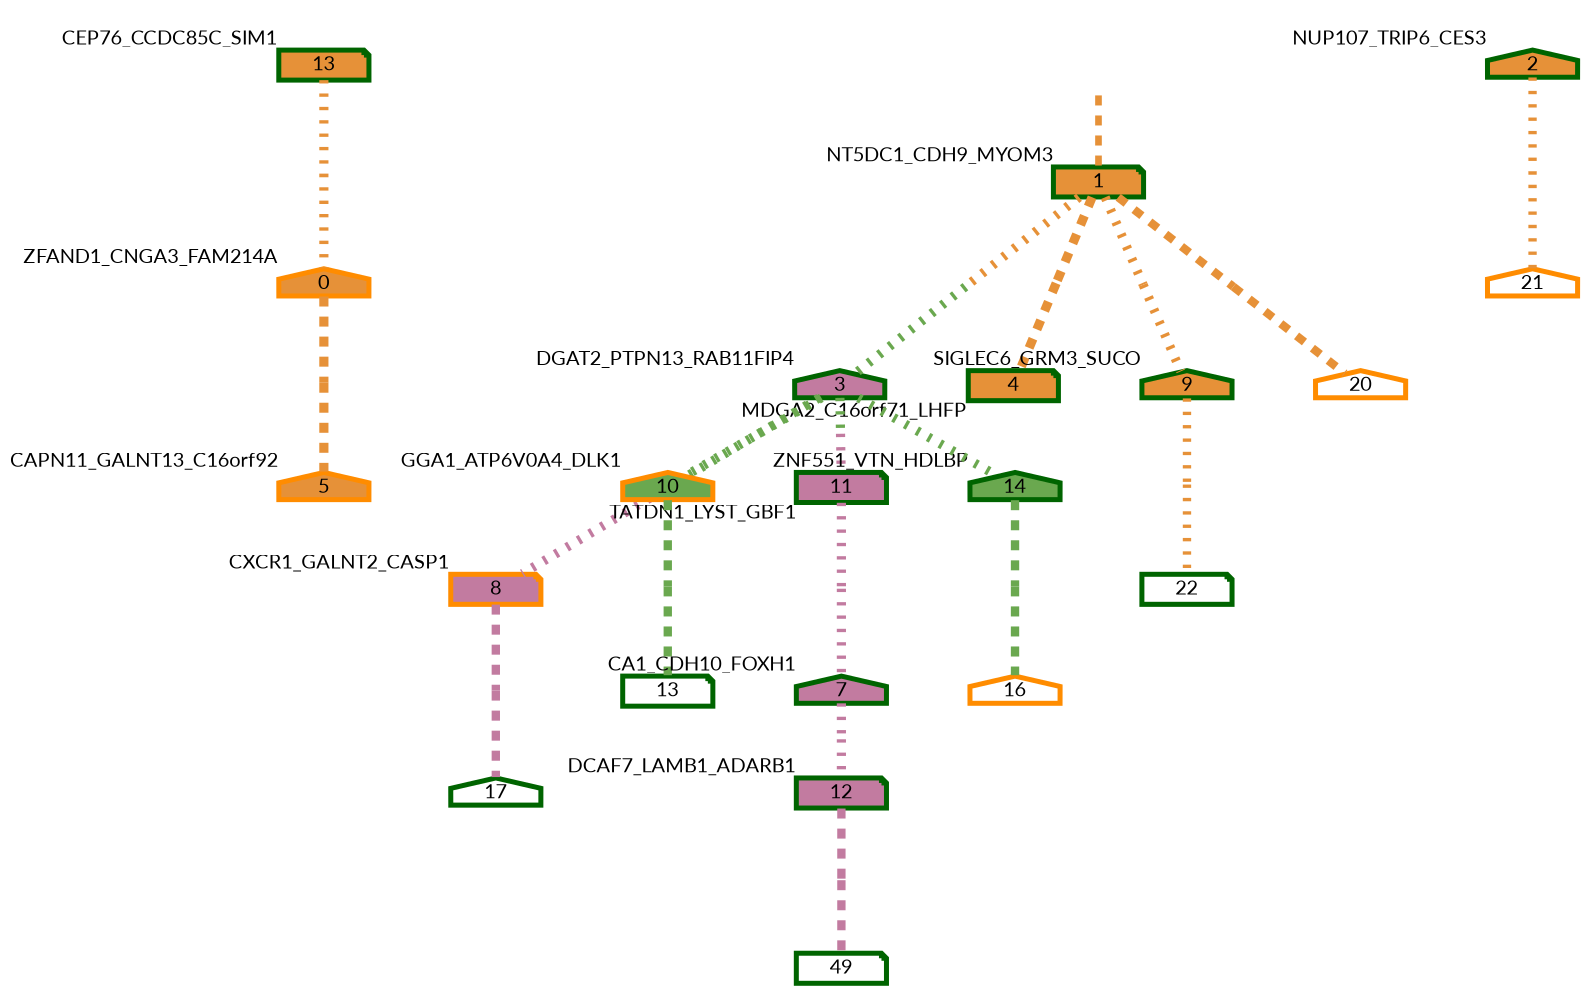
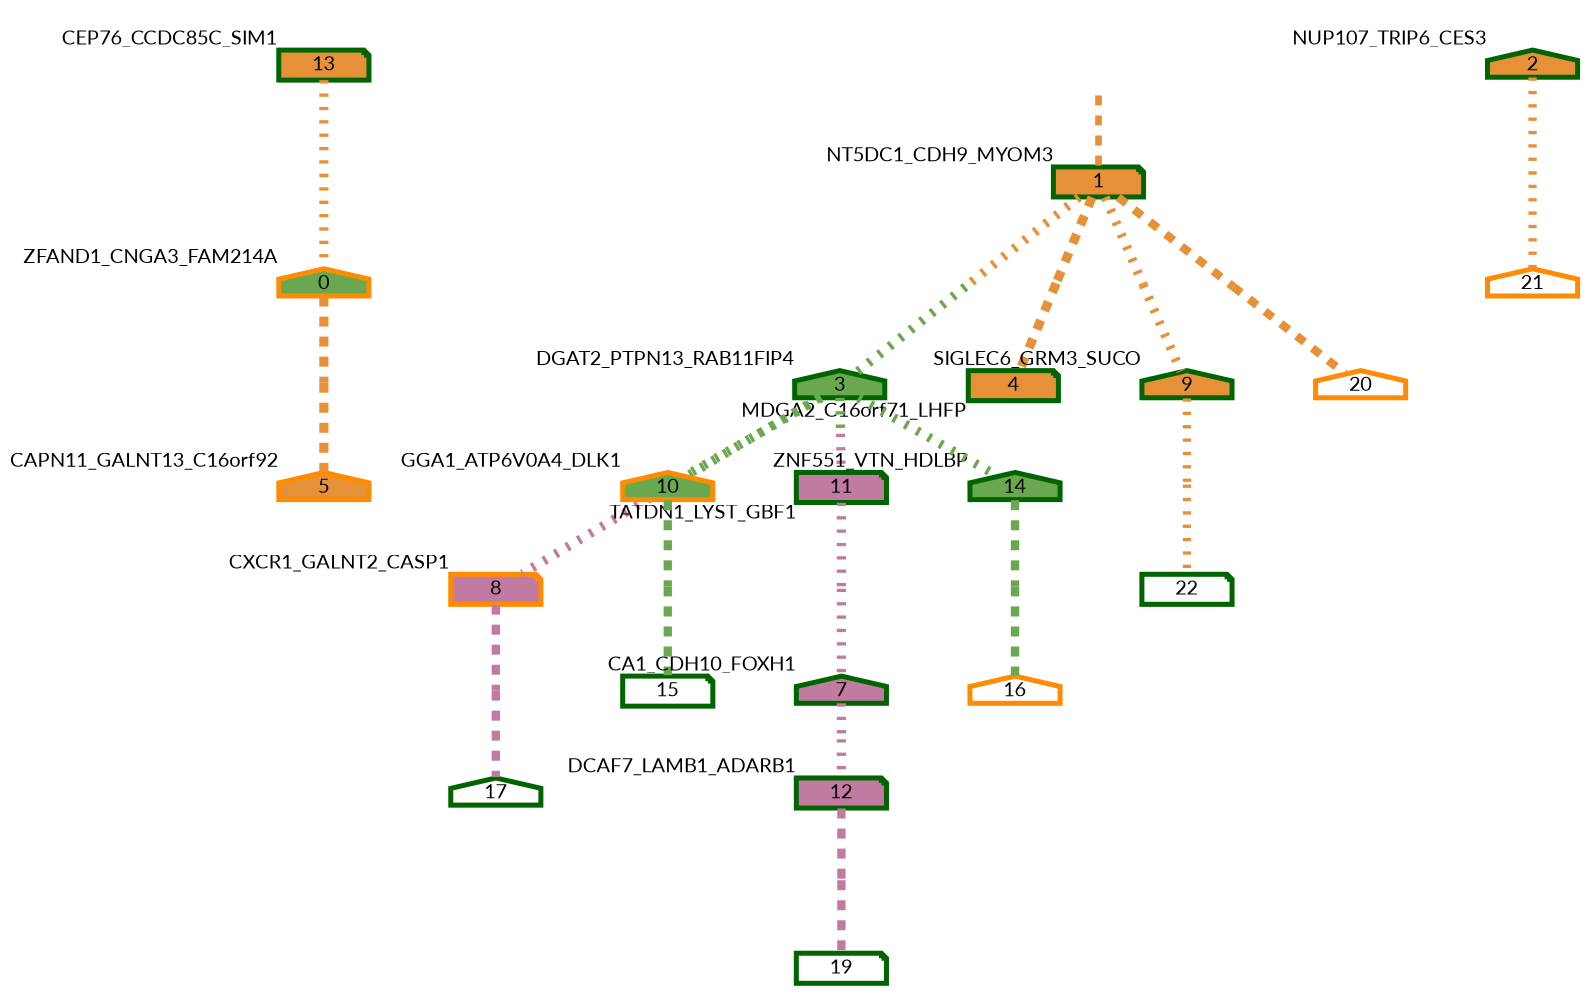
node "0 ZFAND1_CNGA3_FAM214A": fillcolor #e69138ff -> #6aa84fff
node "3 DGAT2_PTPN13_RAB11FIP4": fillcolor #c27ba0ff -> #6aa84fff
node "13": label "13" -> "15"
node "49": label "49" -> "19"
